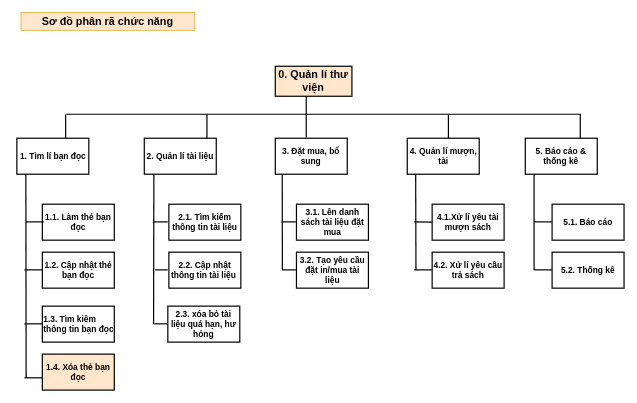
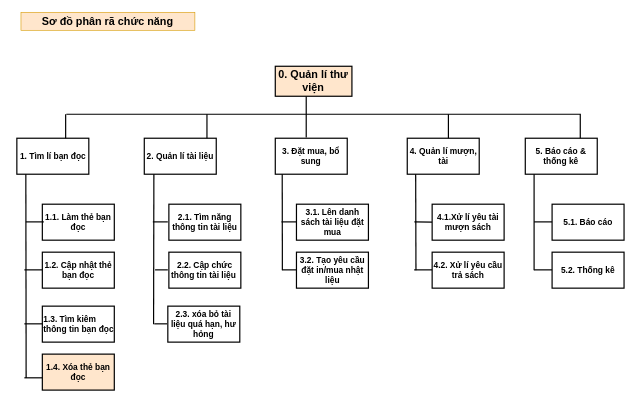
node "2.1. Tìm kiếm thông tin tài liệu": label "2.1. Tìm kiếm thông tin tài liệu" -> "2.1. Tìm năng thông tin tài liệu"
node "2.2. Cập nhật thông tin tài liệu": label "2.2. Cập nhật thông tin tài liệu" -> "2.2. Cập chức thông tin tài liệu"
node "3.2. Tạo yêu cầu đặt in/mua tài liệu": label "3.2. Tạo yêu cầu đặt in/mua tài liệu" -> "3.2. Tạo yêu cầu đặt in/mua nhật liệu"
